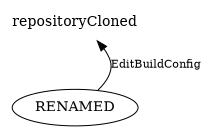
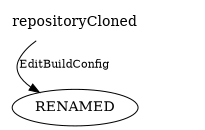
edge "RENAMED" -> "repositoryCloned": reversed
